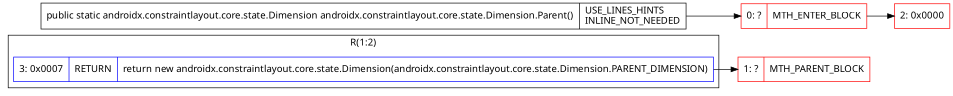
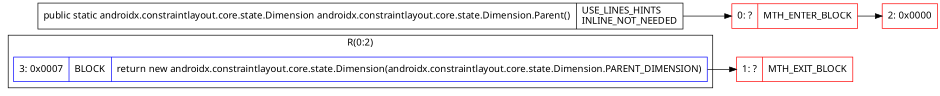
cluster "R(1:2)": label "R(1:2)" -> "R(0:2)"
node "3: 0x0007": text "RETURN" -> "BLOCK"
node "1: ?": text "MTH_PARENT_BLOCK" -> "MTH_EXIT_BLOCK"
